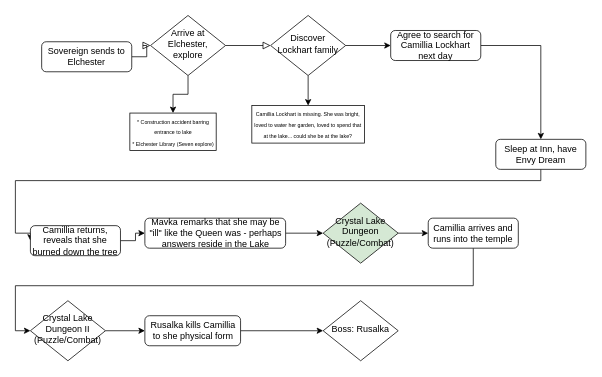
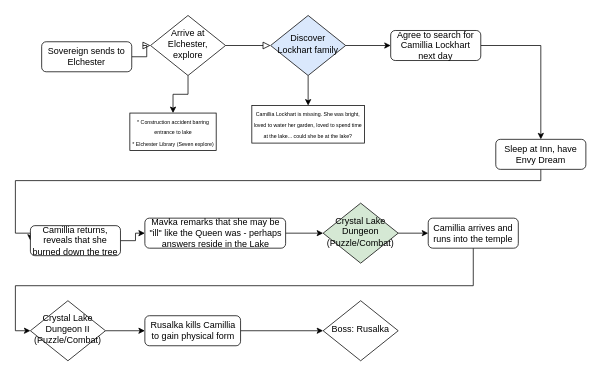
node "Discover Lockhart family": fillcolor #ffffff -> #dae8fc
node "Camillia Lockhart is missing. She was bright, loved to water her garden, loved to spend that at the lake... could she be at the lake?": label "Camillia Lockhart is missing. She was bright, loved to water her garden, loved to spend that at the lake... could she be at the lake?" -> "Camillia Lockhart is missing. She was bright, loved to water her garden, loved to spend time at the lake... could she be at the lake?"
node "Rusalka kills Camillia to she physical form": label "Rusalka kills Camillia to she physical form" -> "Rusalka kills Camillia to gain physical form"
